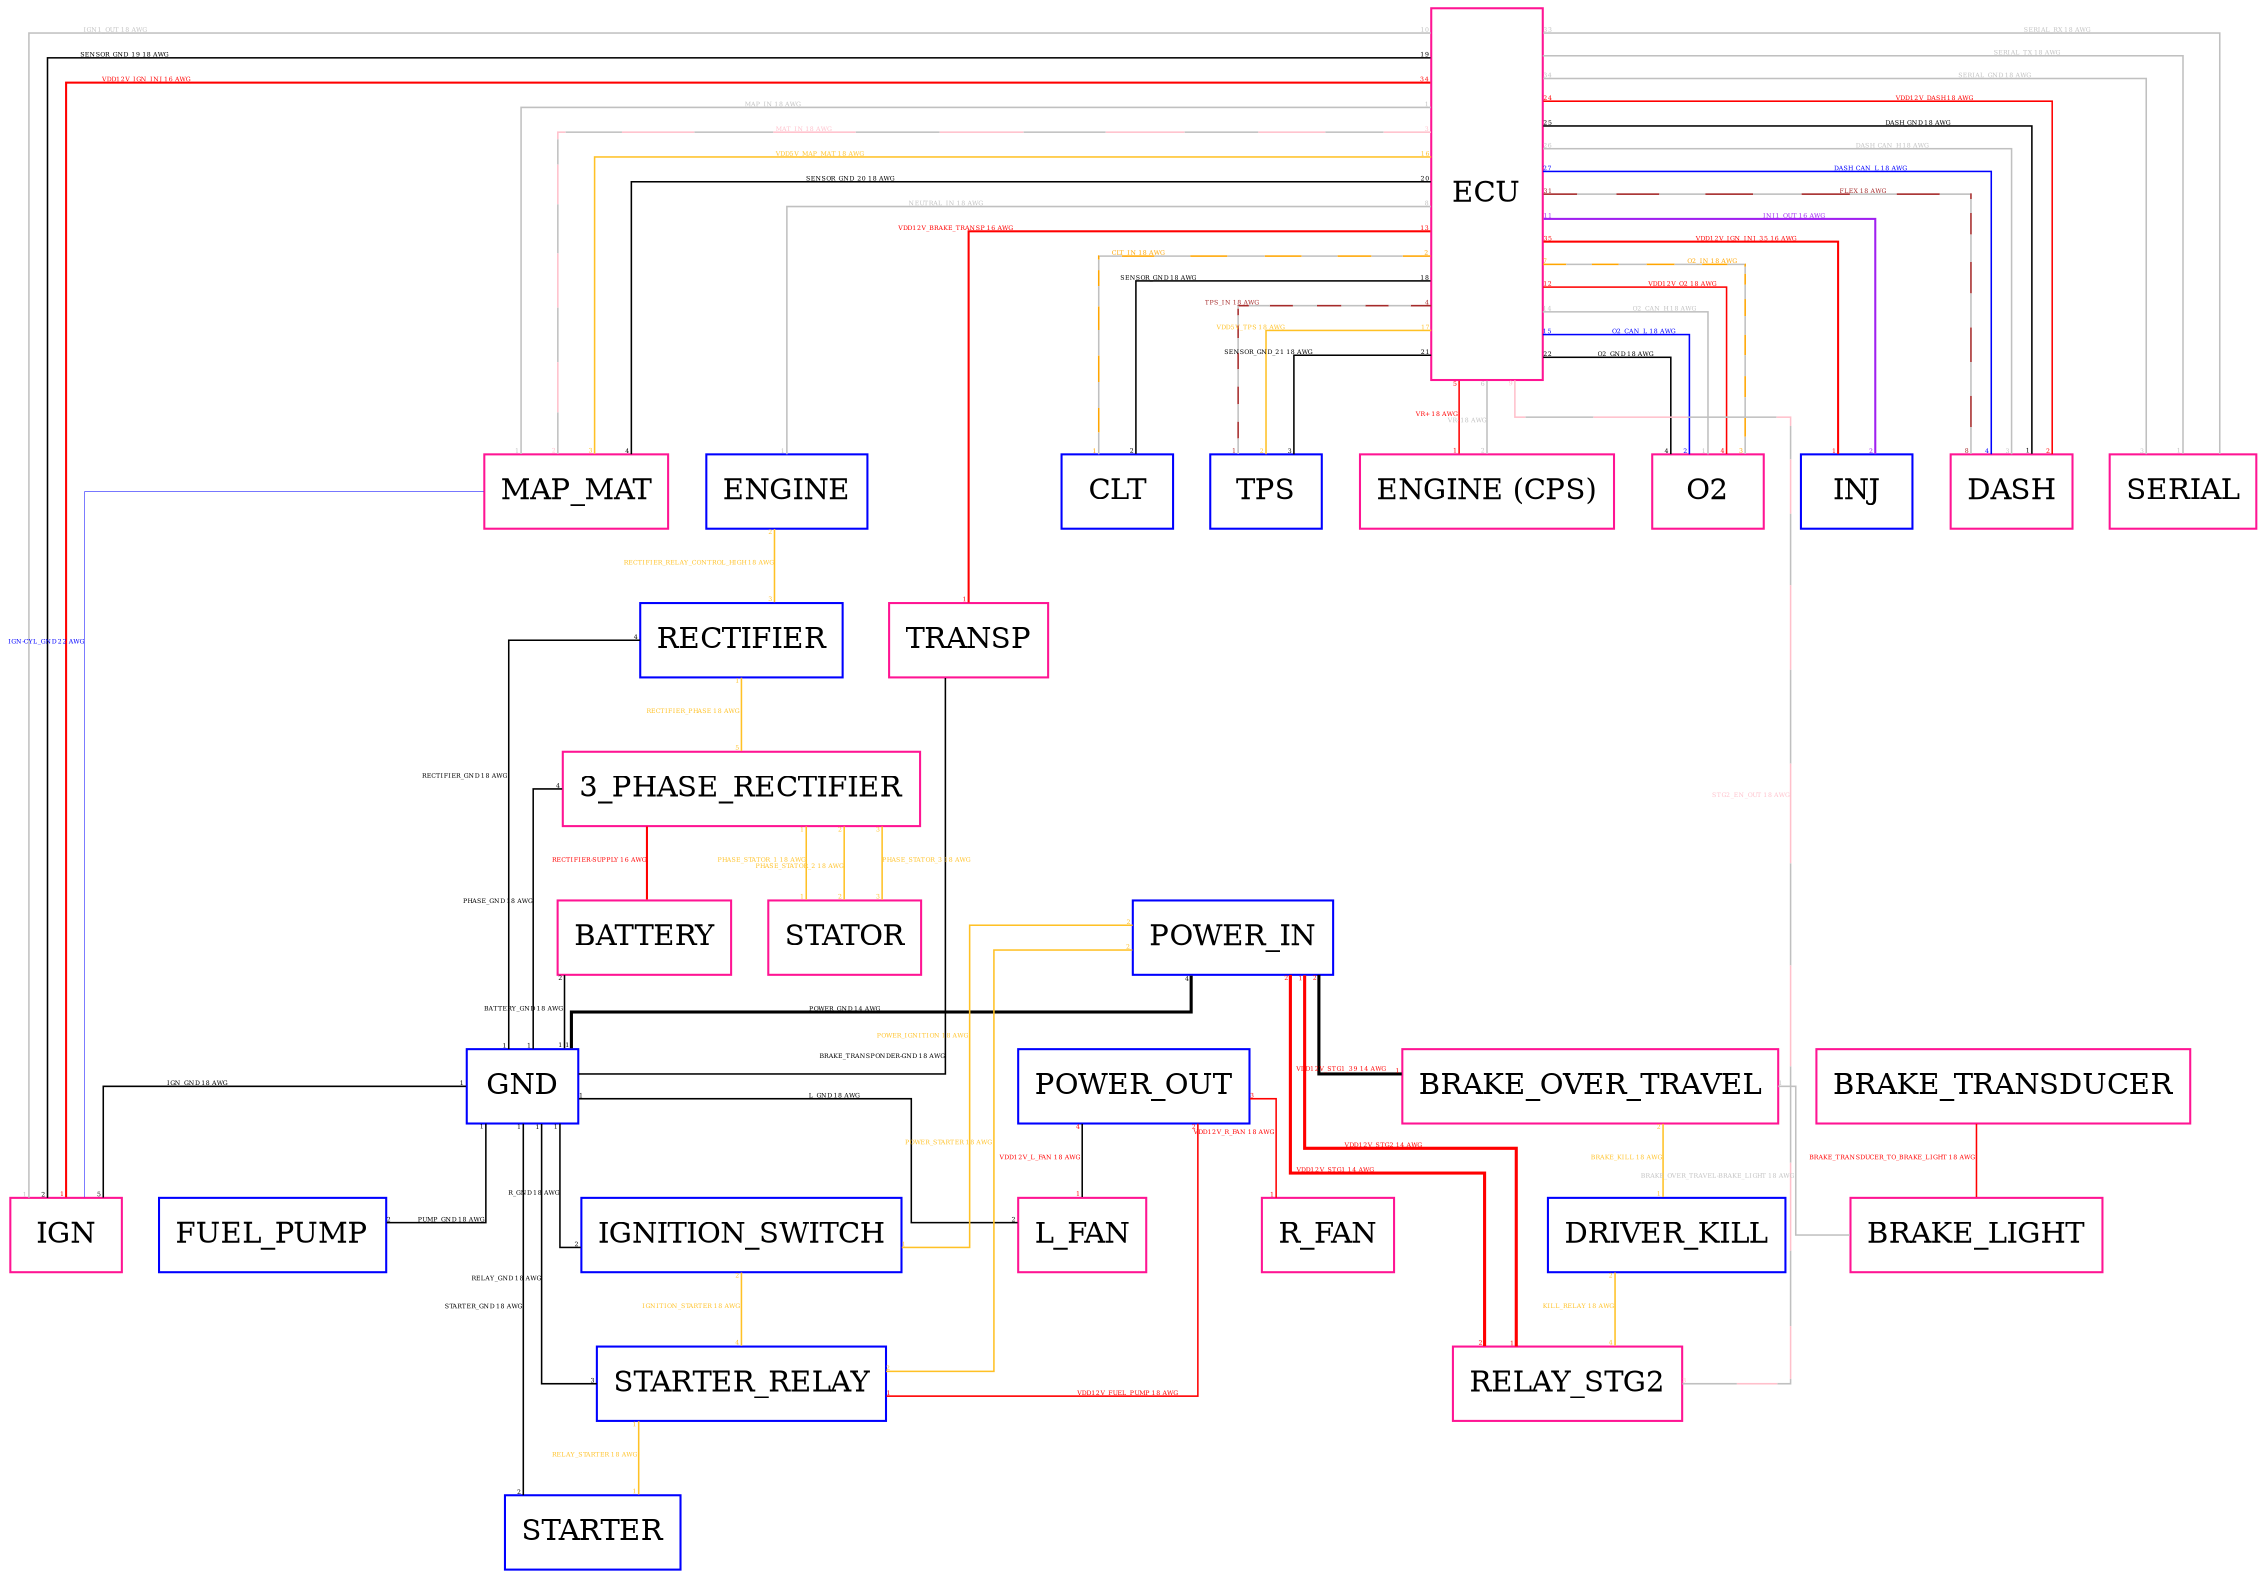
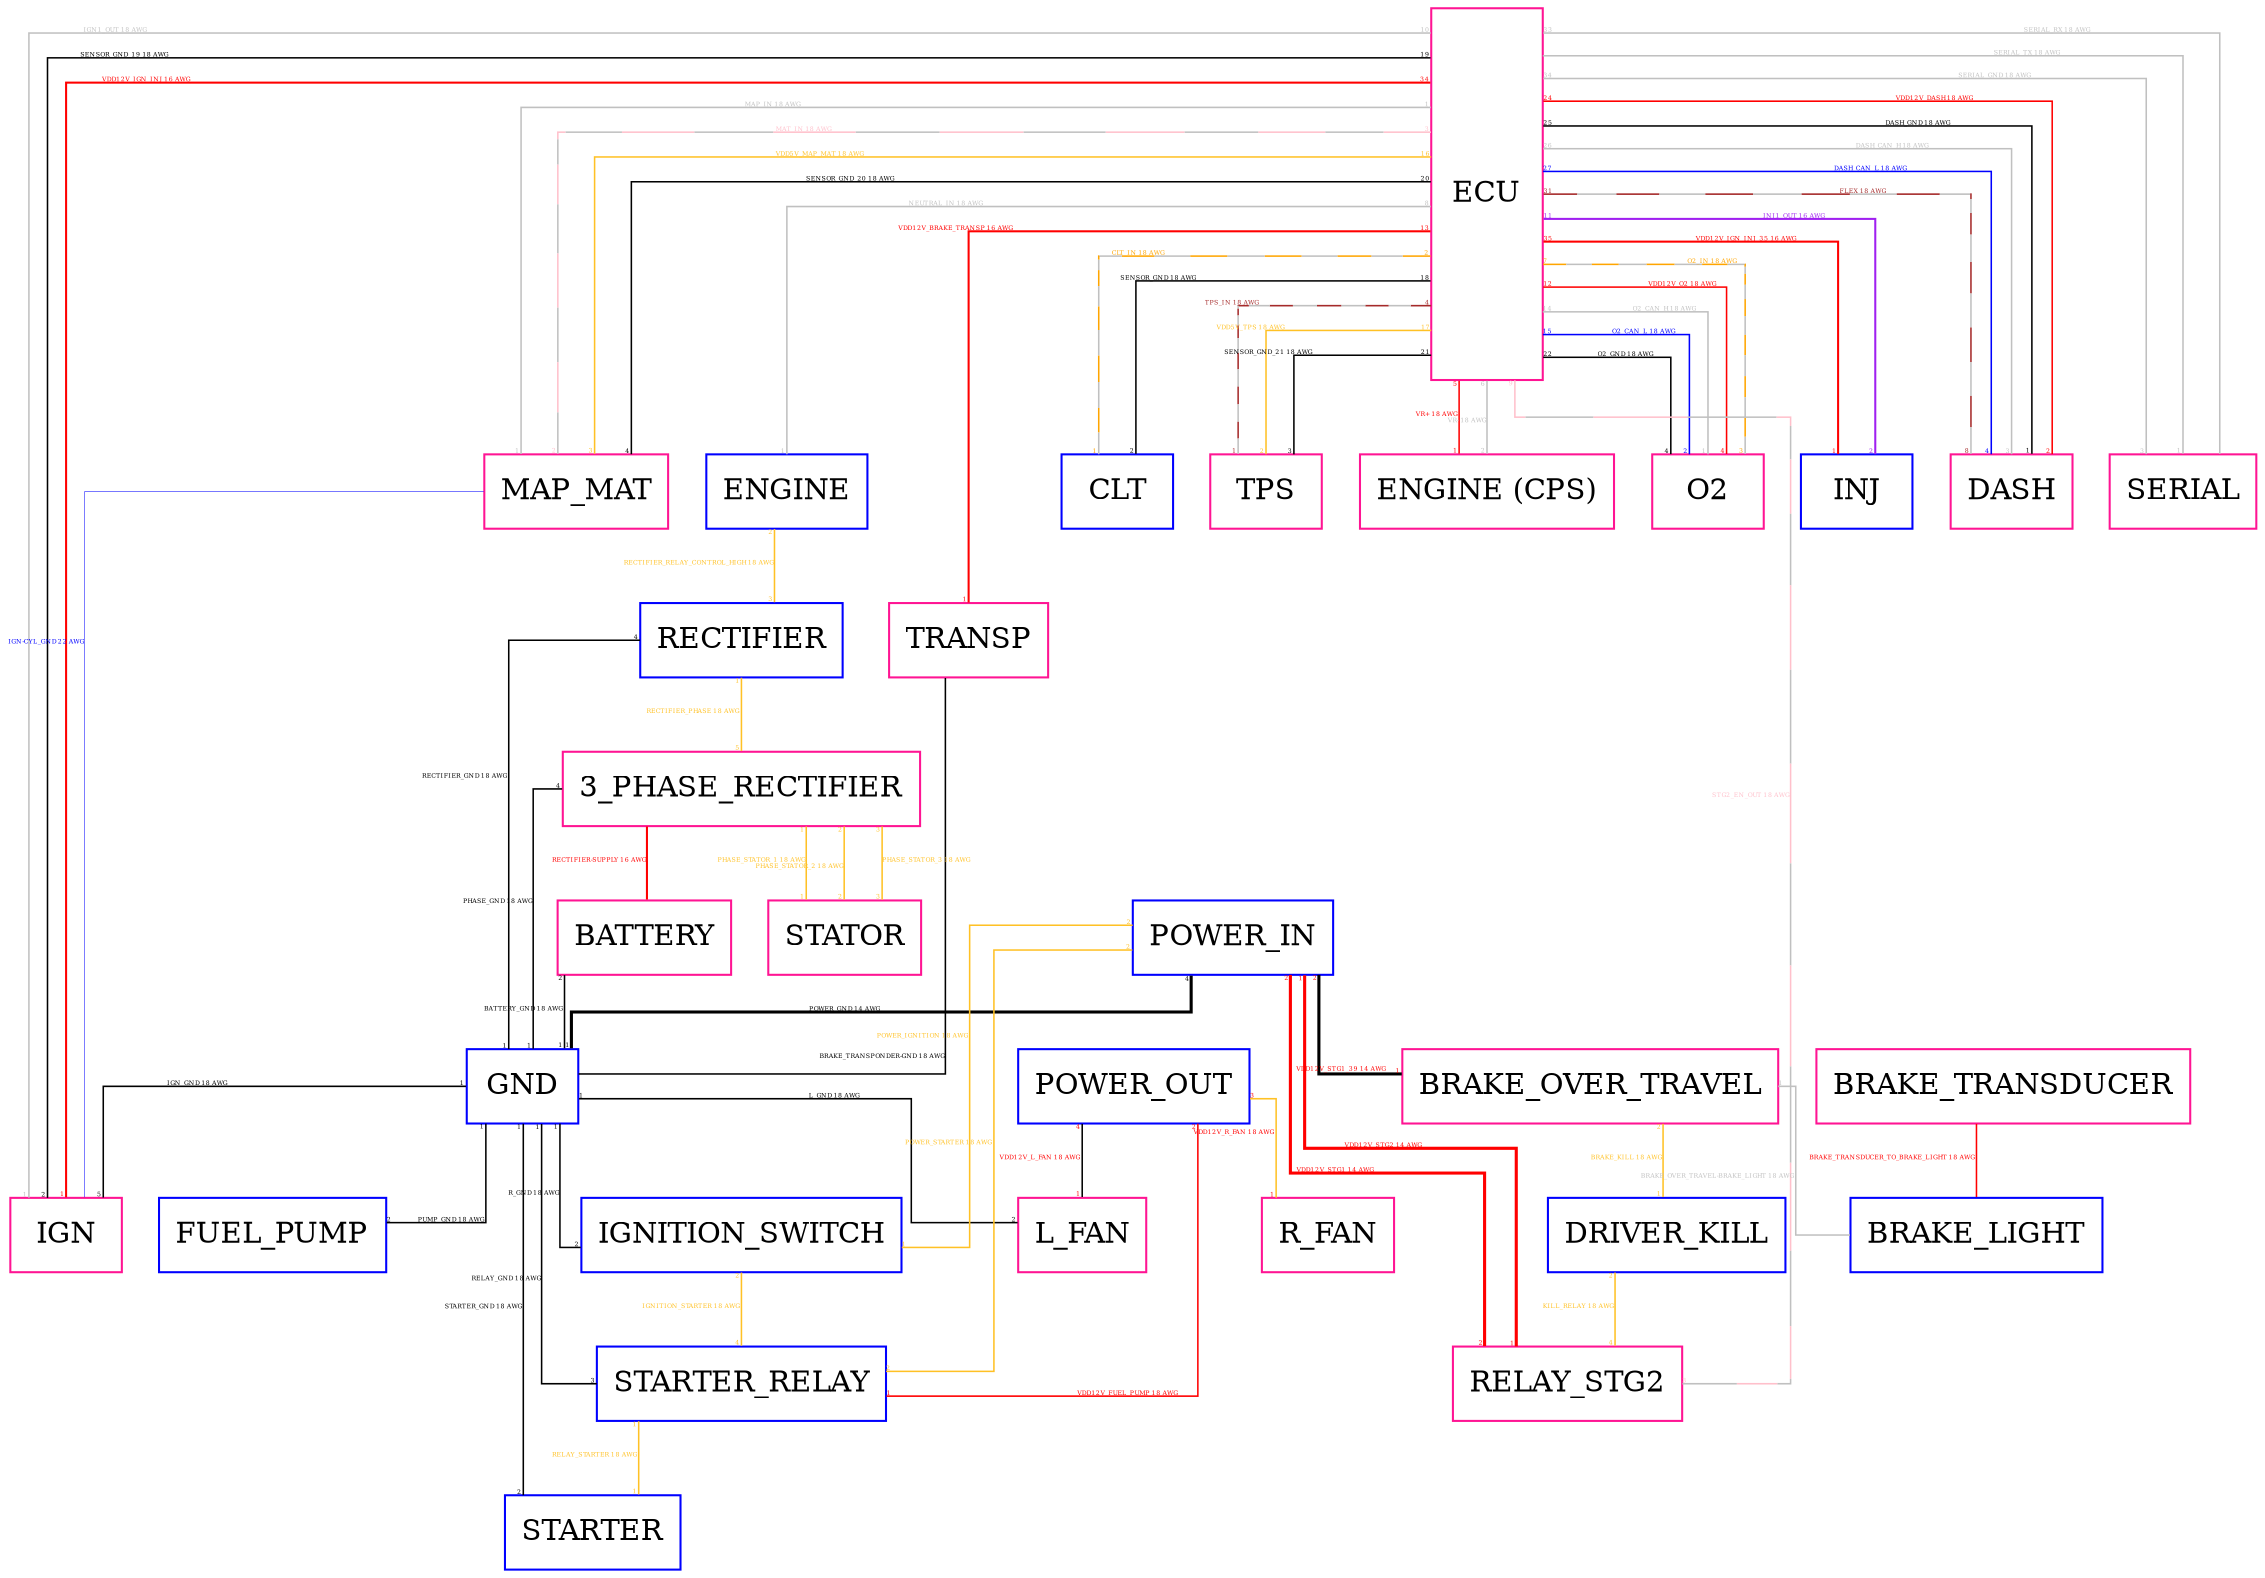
node "TPS": color blue -> deeppink
edge "POWER_OUT" -- "R_FAN": color Red -> Goldenrod1
node "BRAKE_LIGHT": color deeppink -> blue
